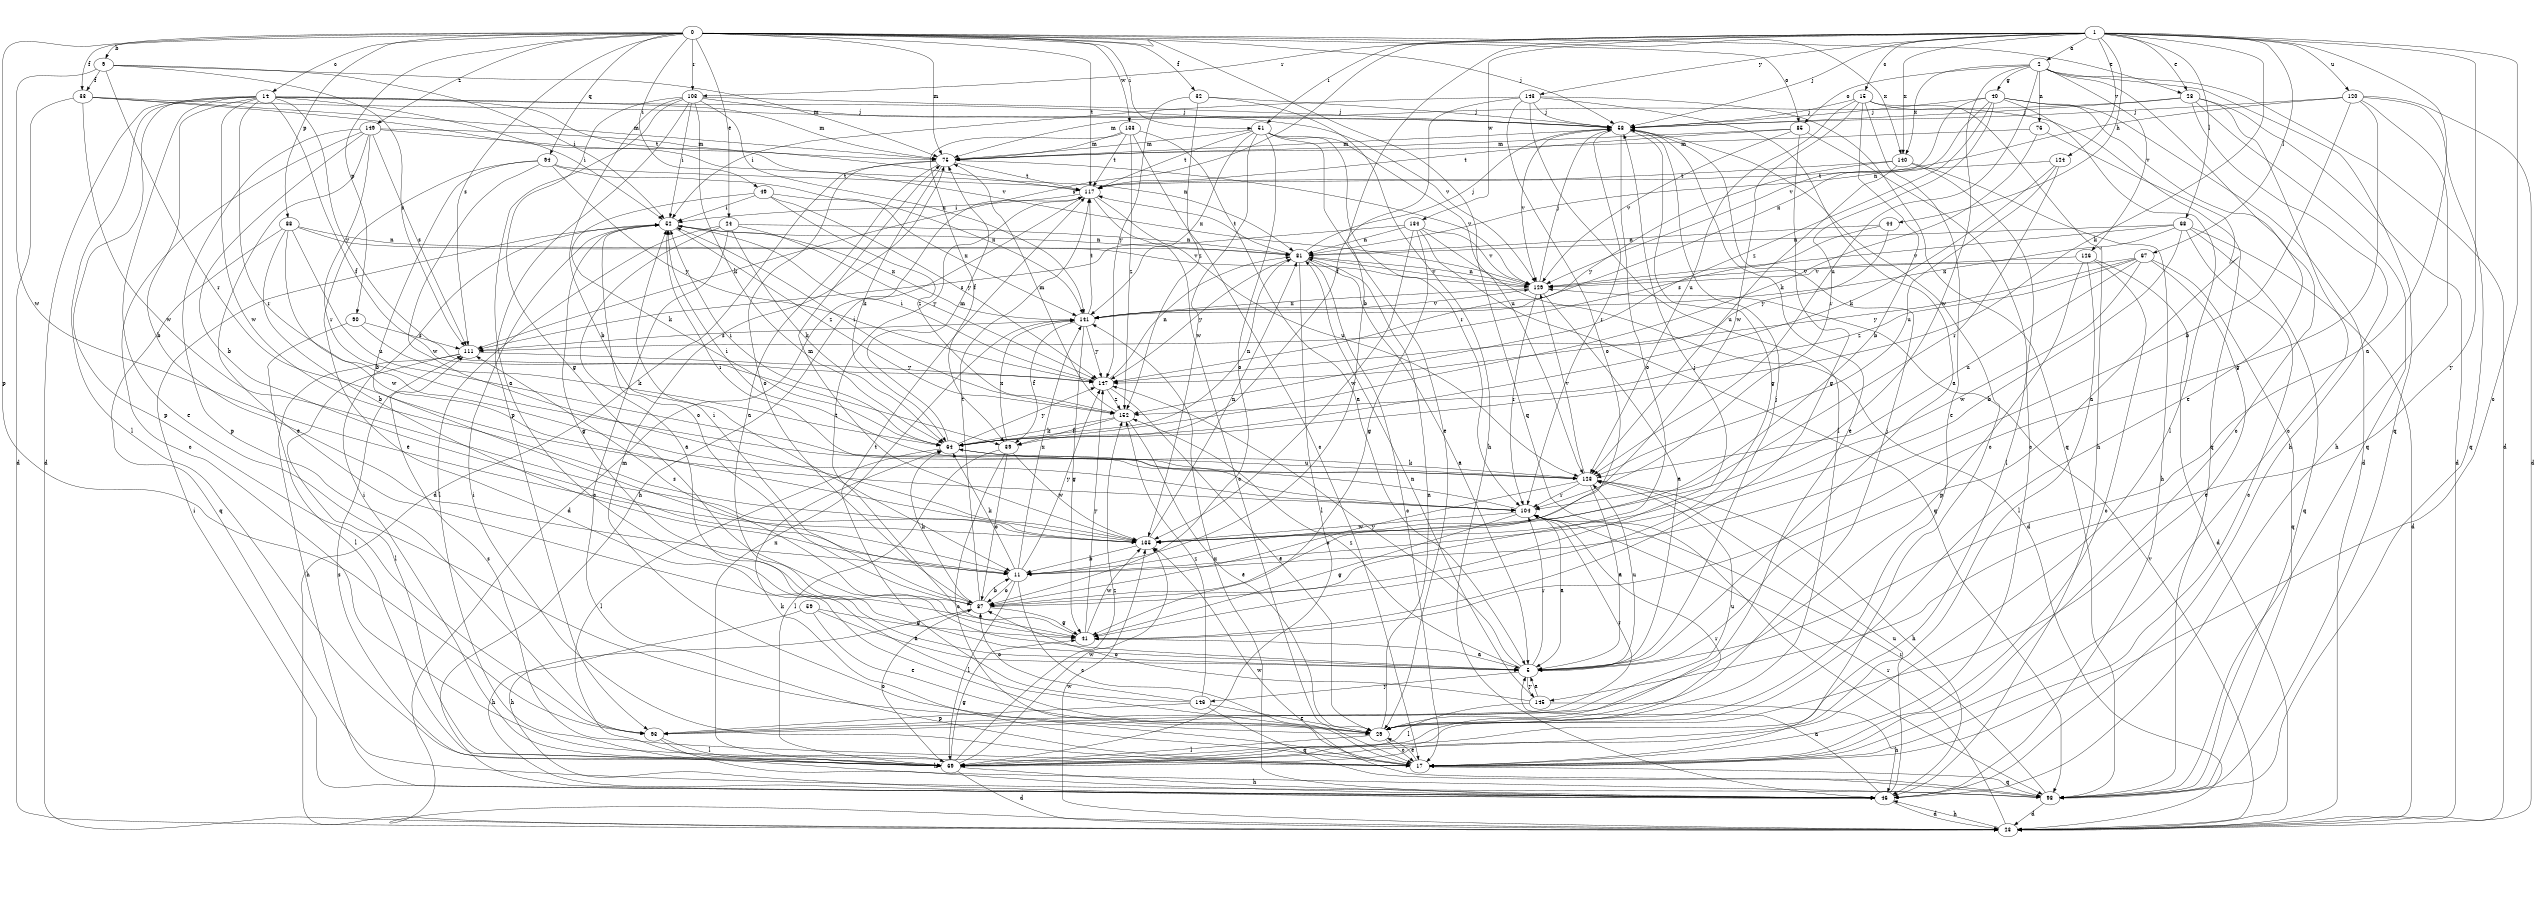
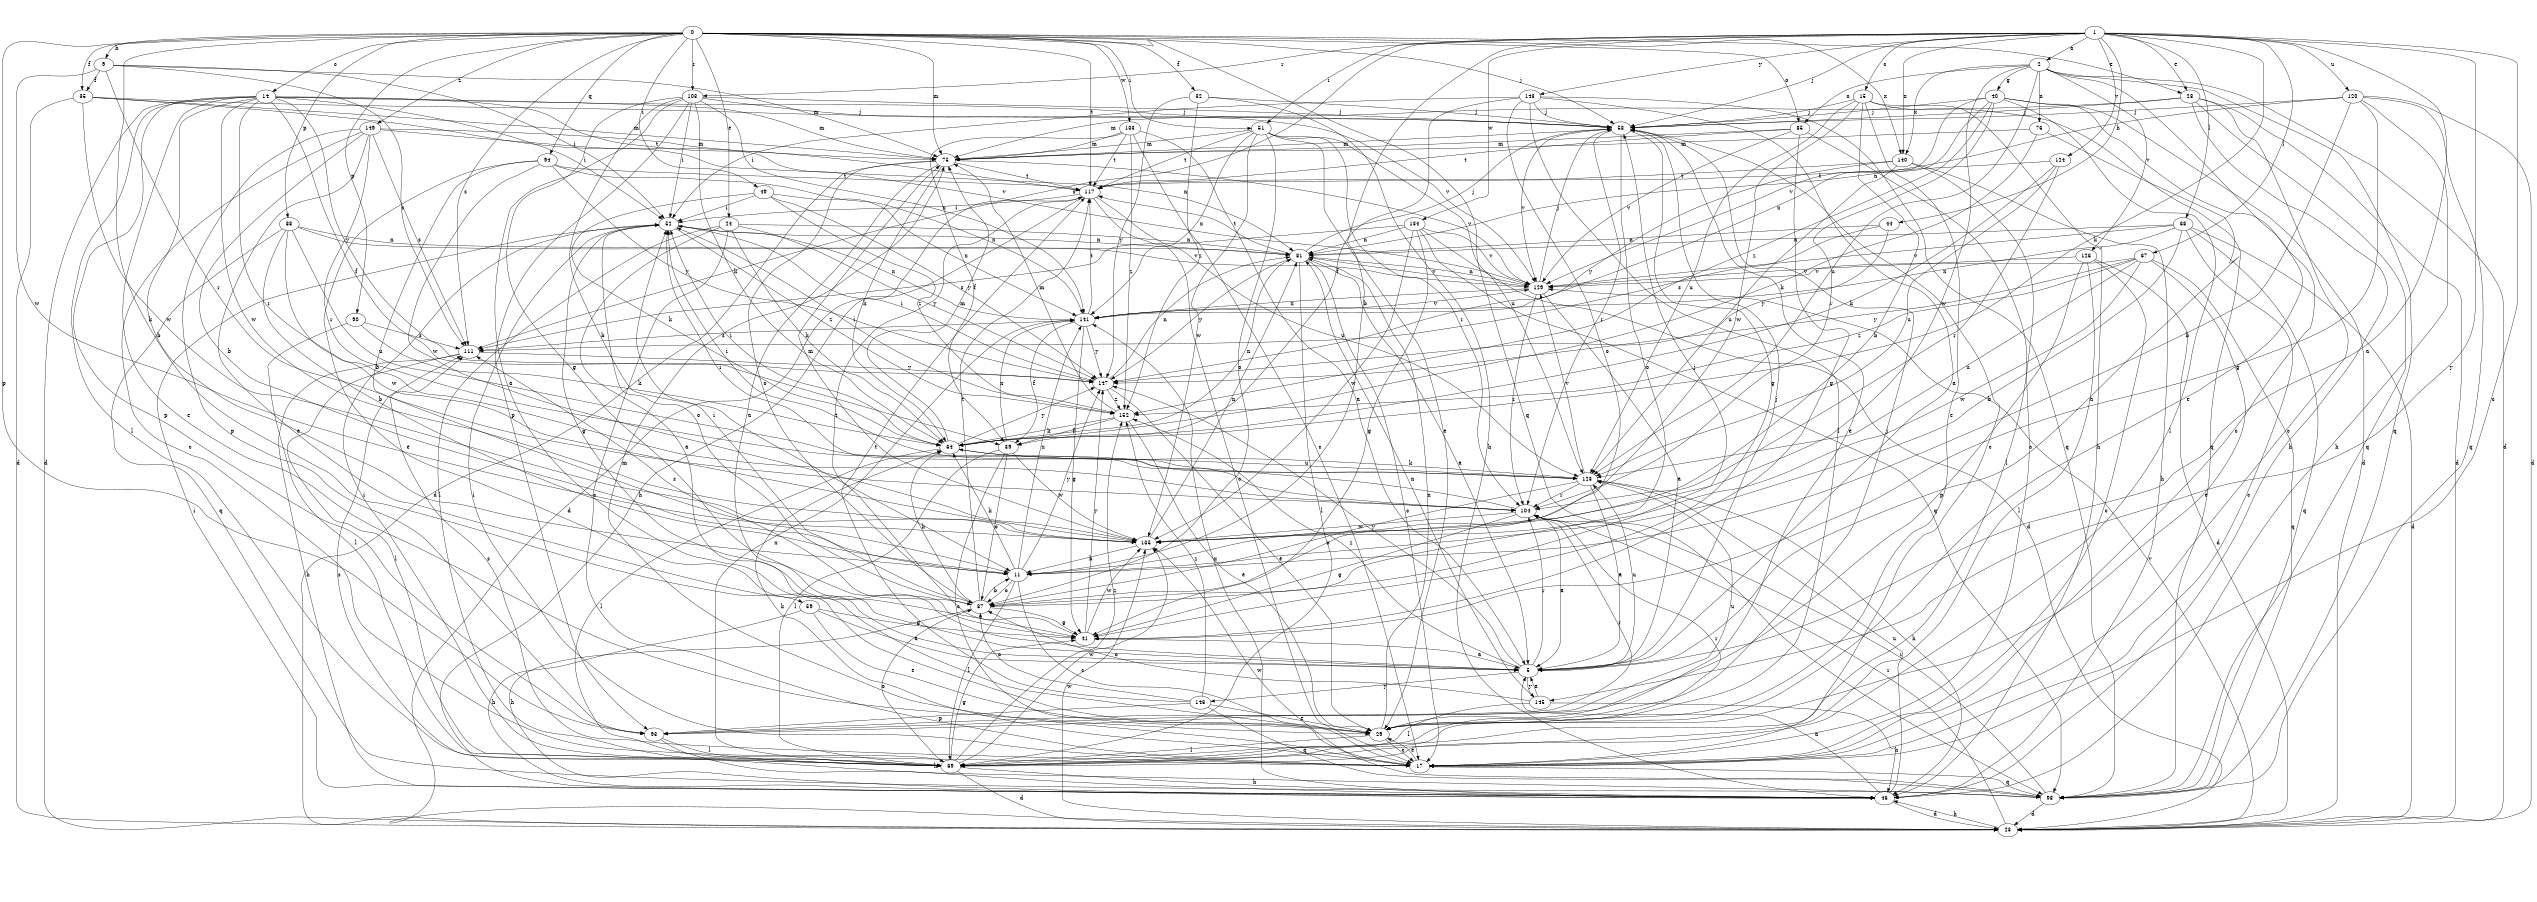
node "33": label "33" -> "35"
edge "0" -> "59": added, label "k"
